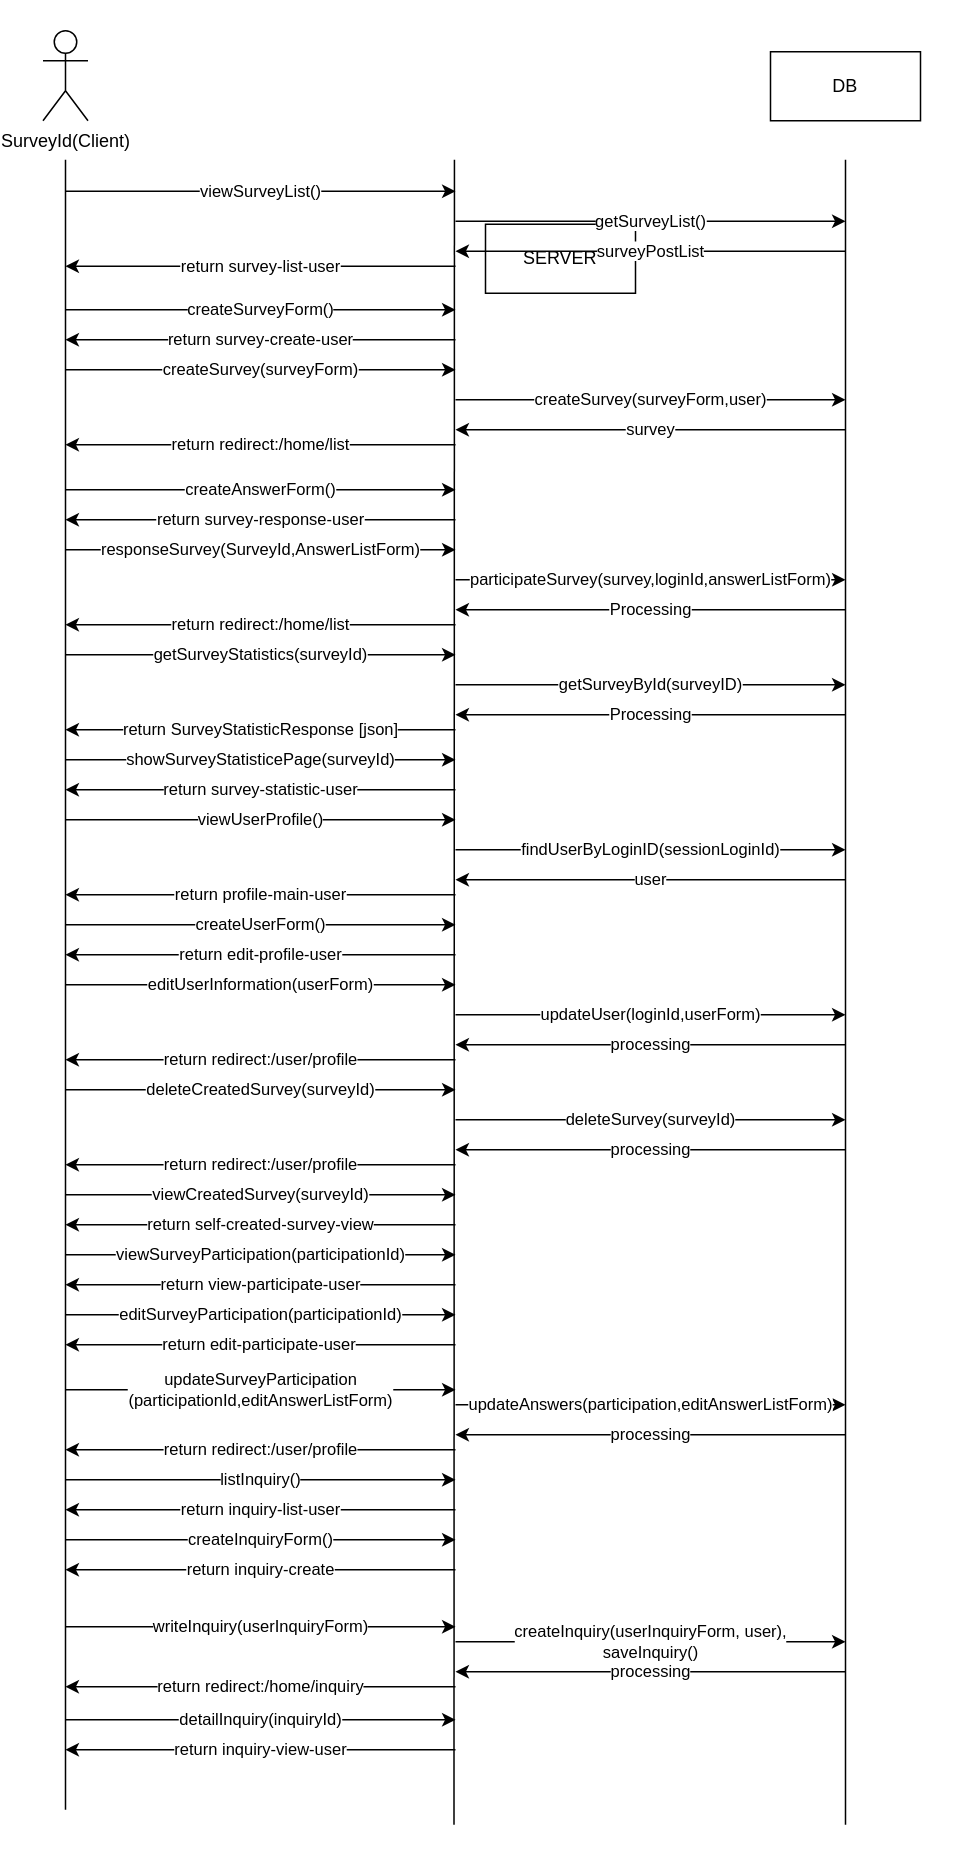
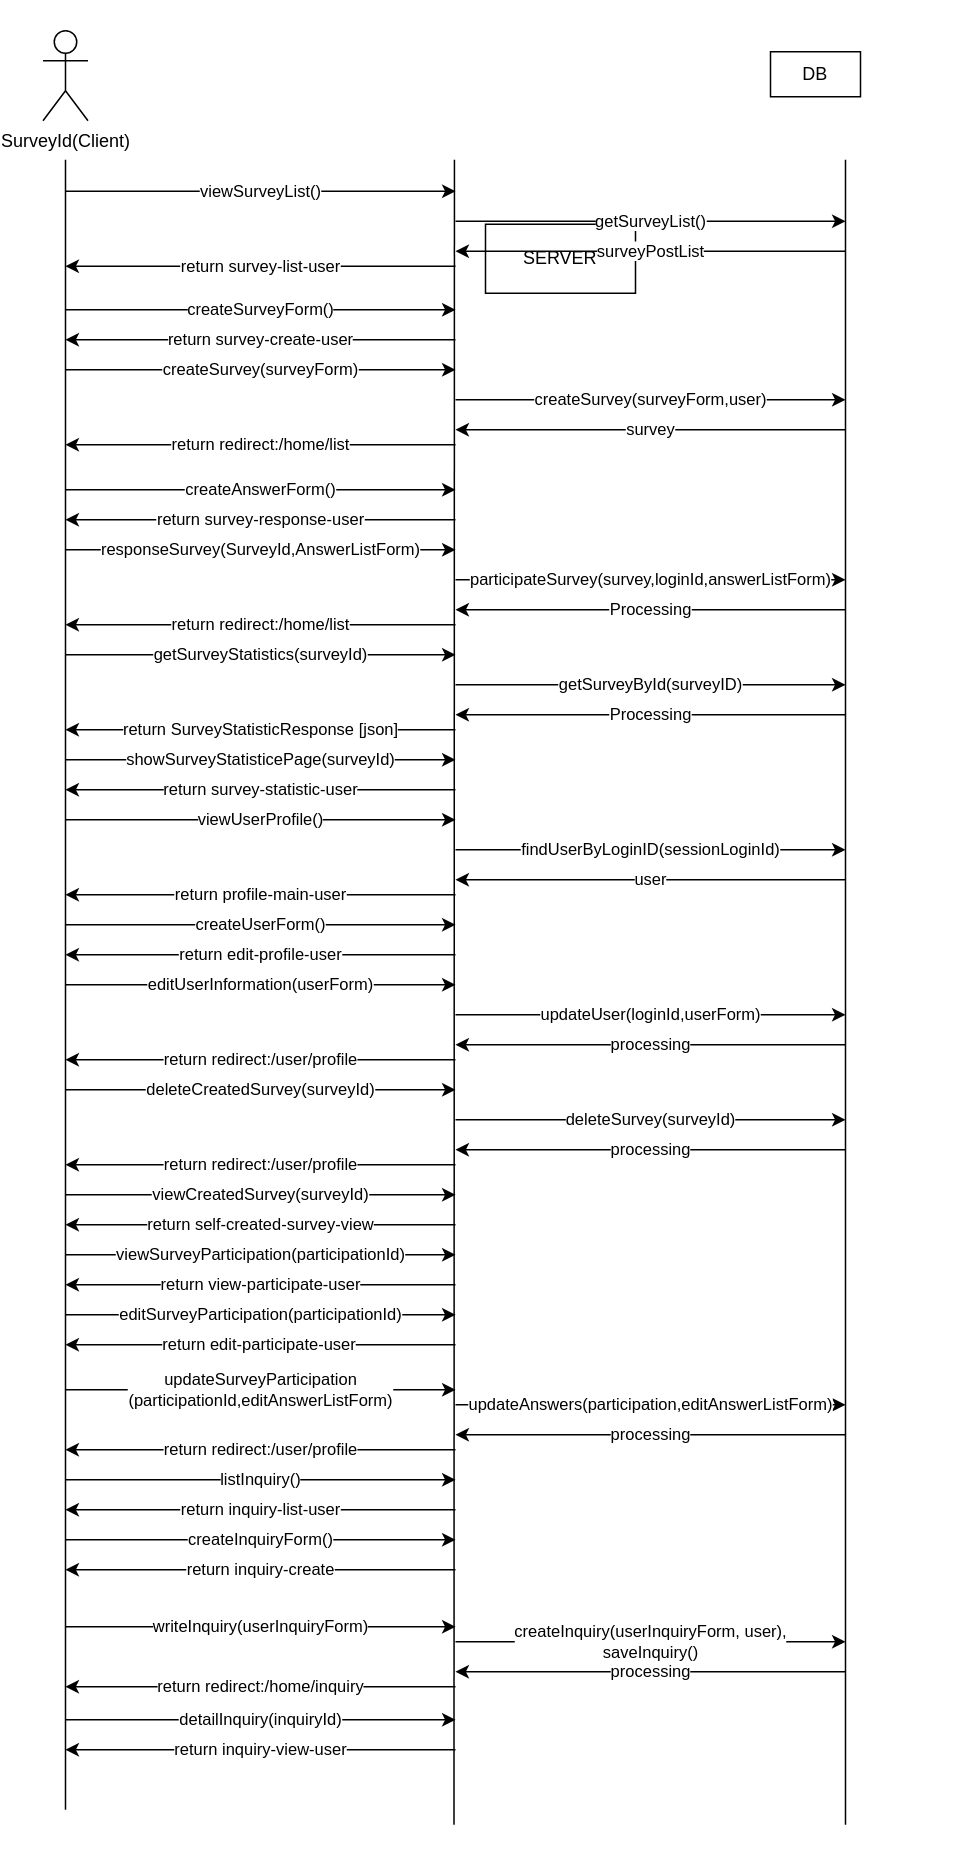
node "DB": size 150x69 -> 90x45
